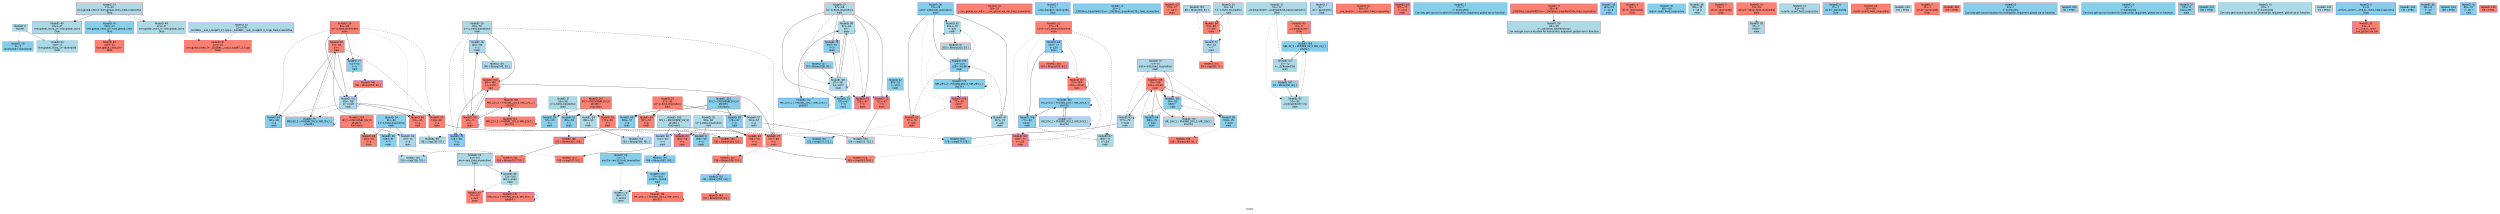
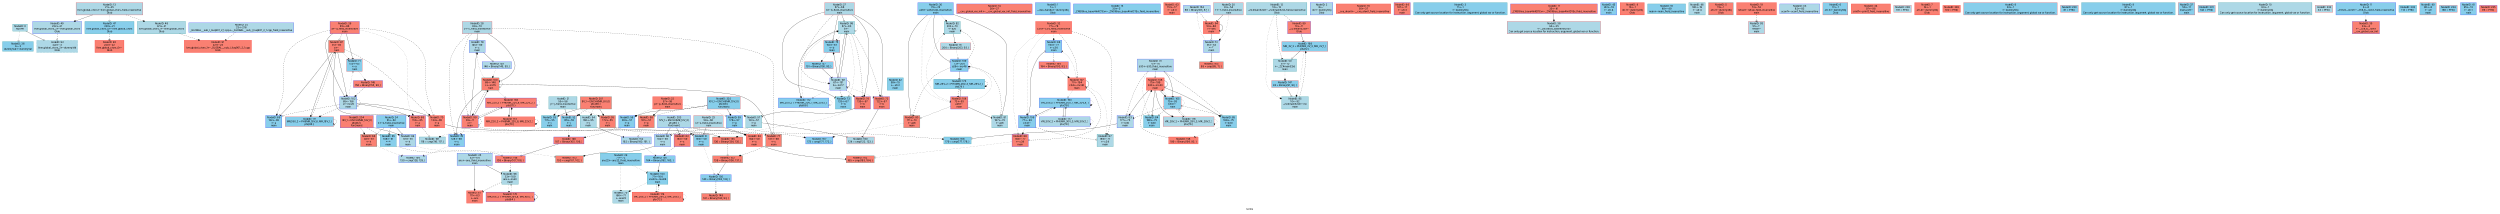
edge "NodeID: 42" -> "NodeID: 72": now "NodeID: 98" -> "NodeID: 72"
edge "NodeID: 22" -> "NodeID: 57": now "NodeID: 74" -> "NodeID: 57"
